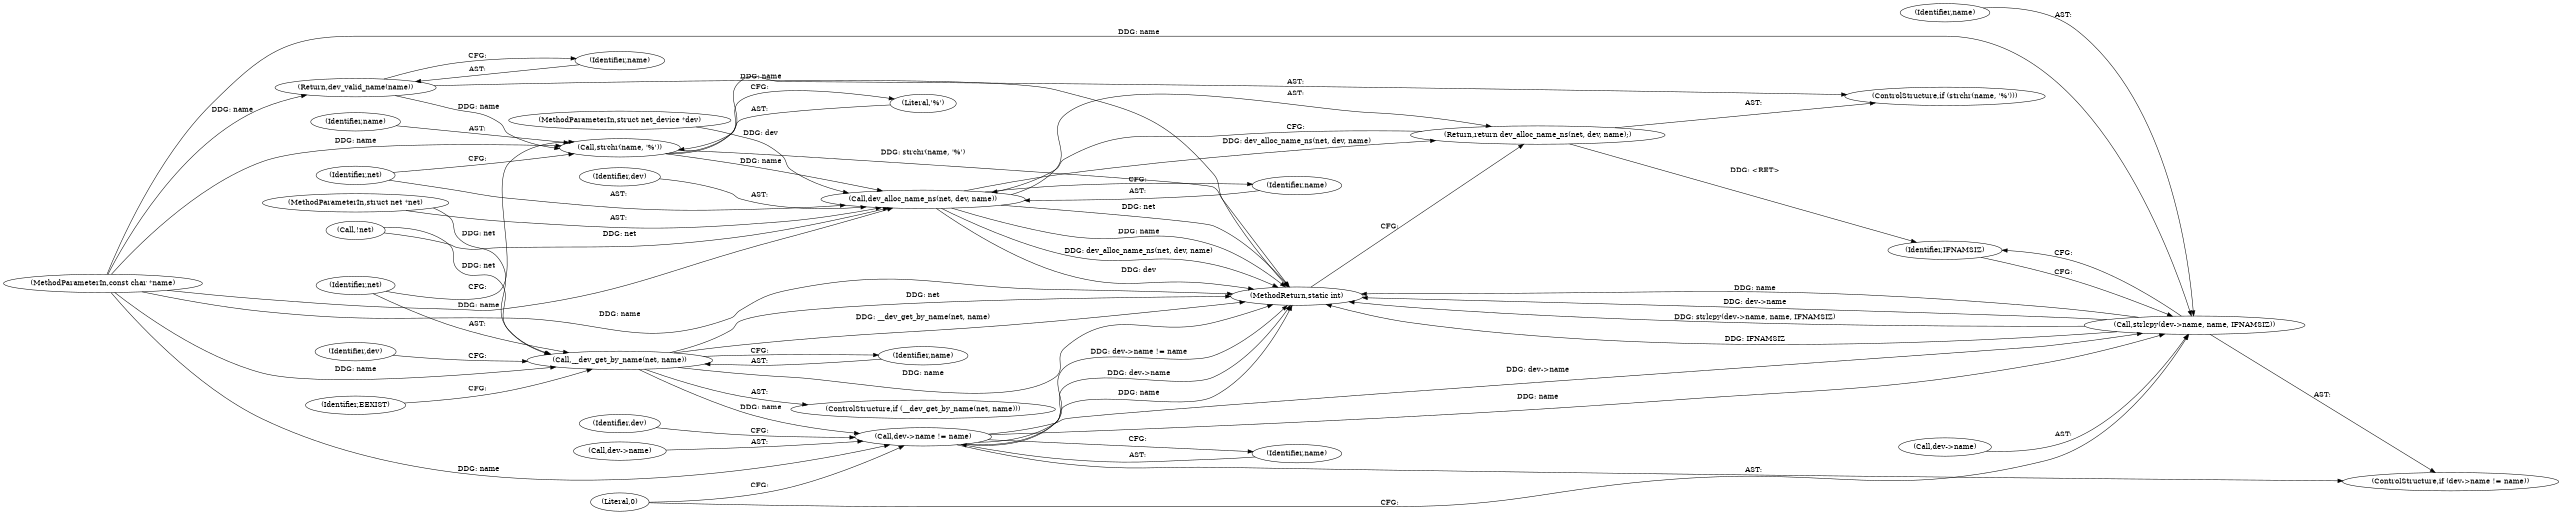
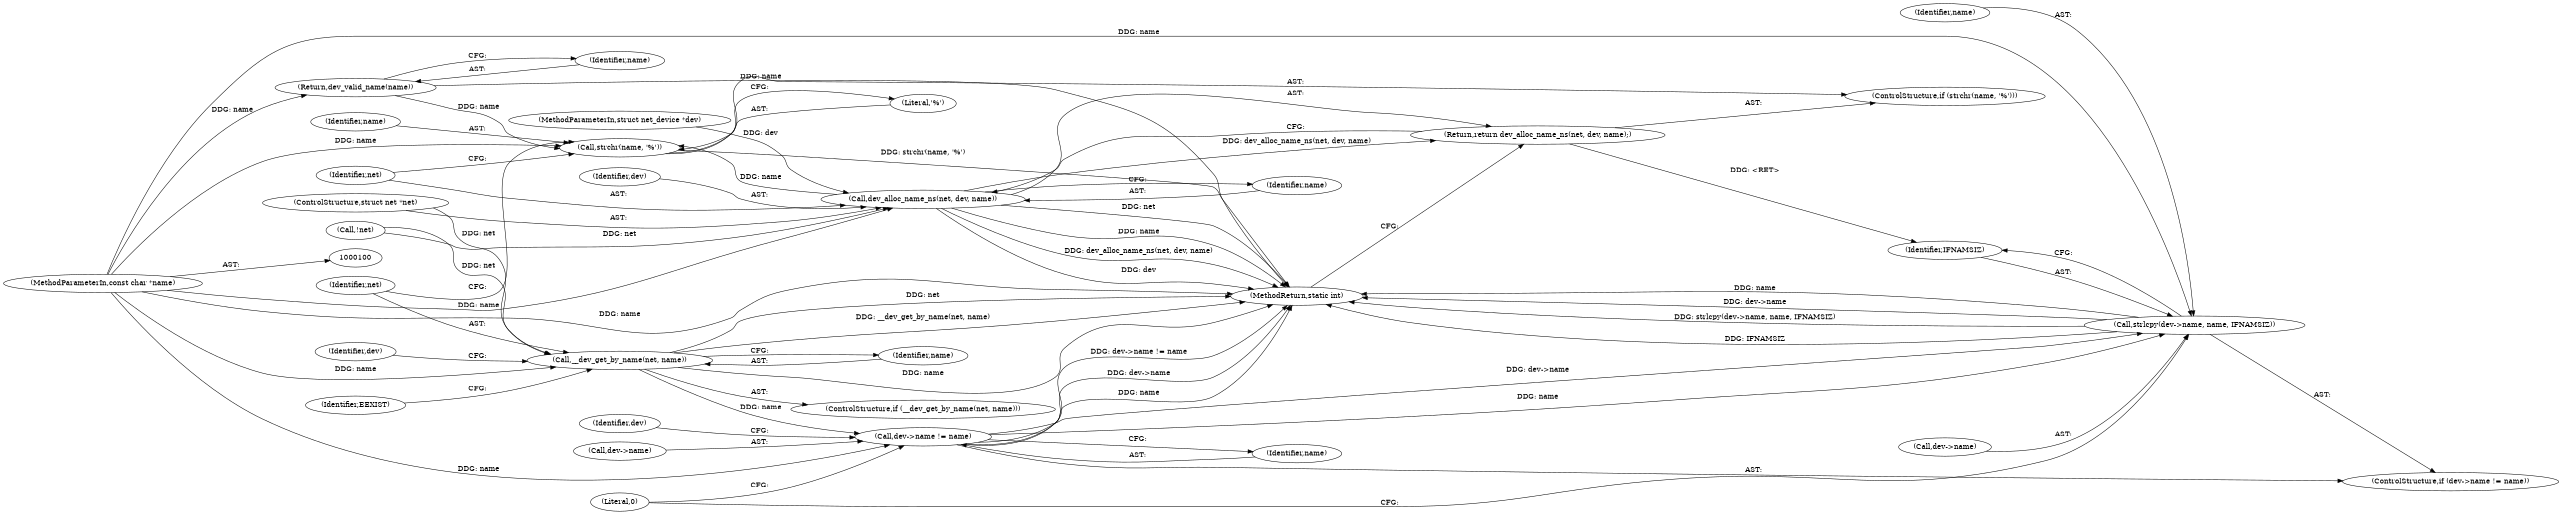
edge "(Call,strchr(name, '%'))" -> "(Call,dev_alloc_name_ns(net, dev, name))": reversed
node "(MethodParameterIn,struct net *net)": label "(MethodParameterIn,struct net *net)" -> "(ControlStructure,struct net *net)"
node "1000100": added
edge "(Identifier,IFNAMSIZ)" -> "(Call,strlcpy(dev->name, name, IFNAMSIZ))": label "CFG: " -> "AST: "
